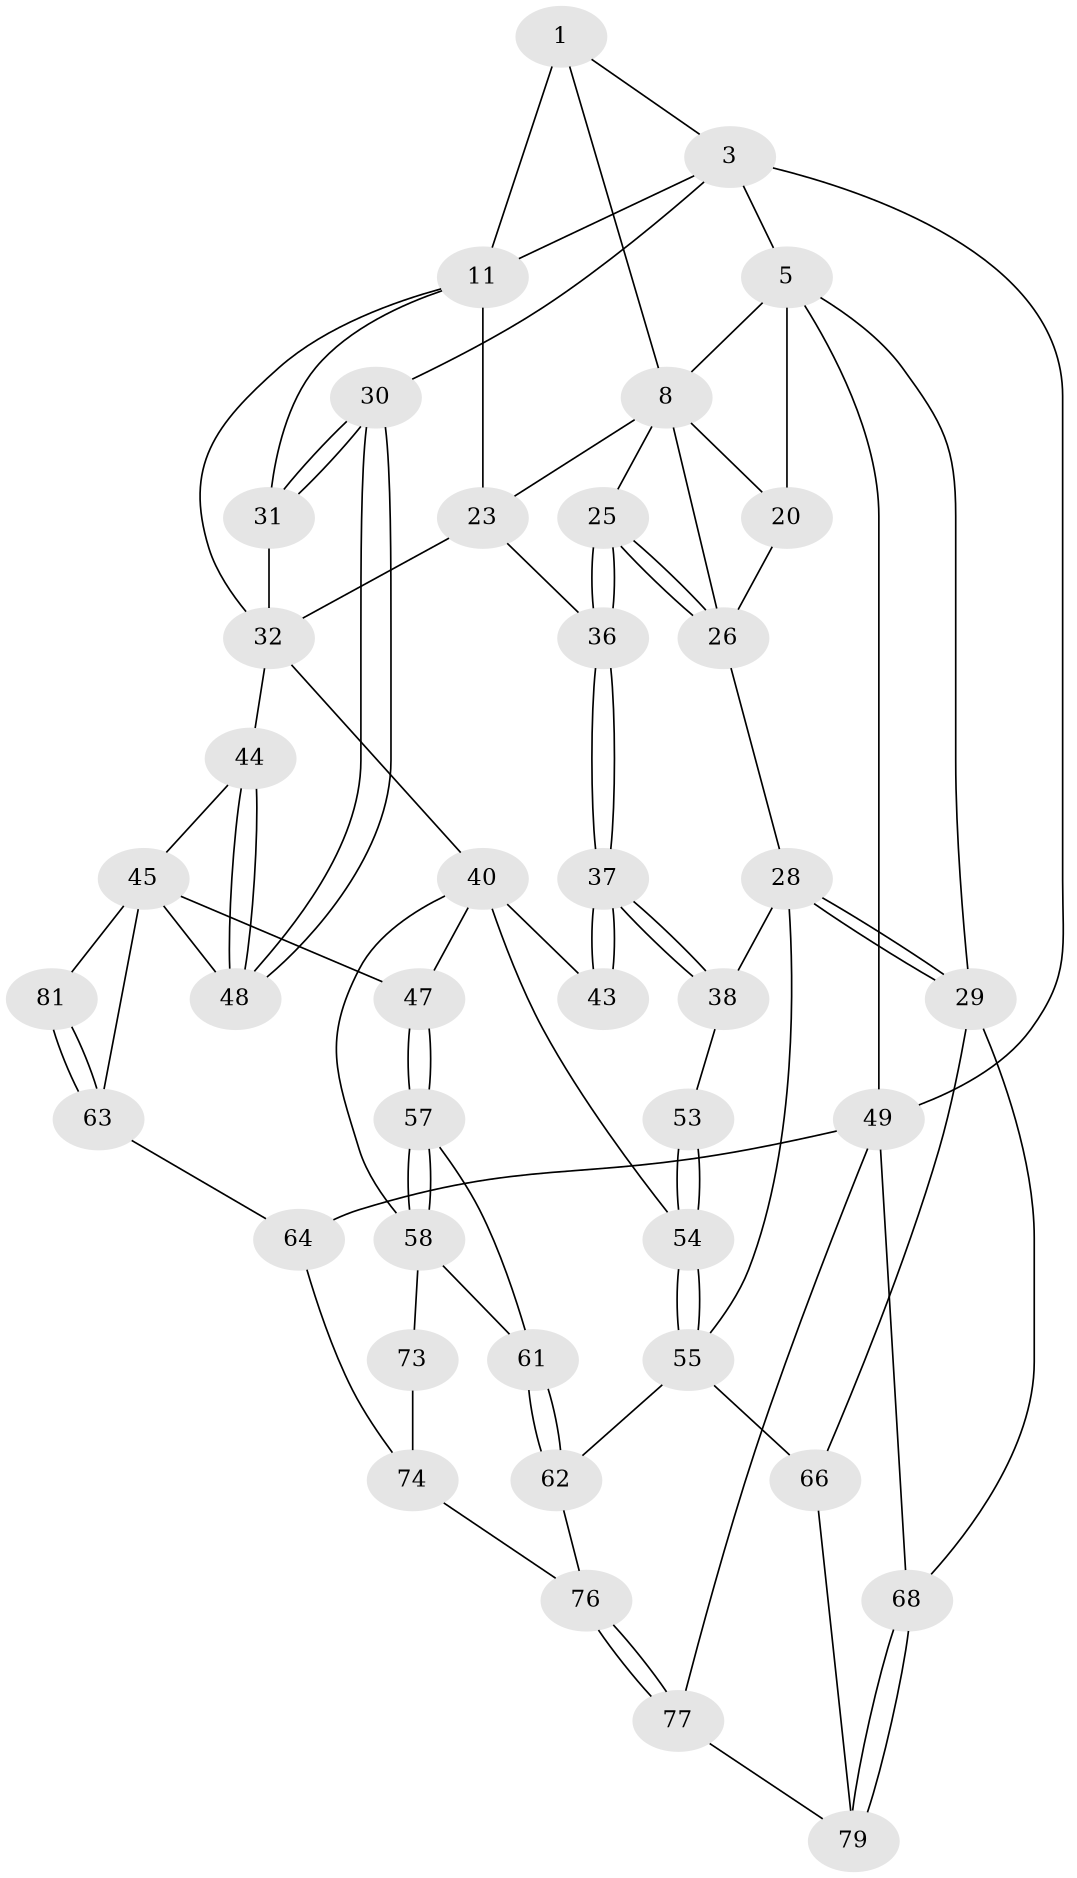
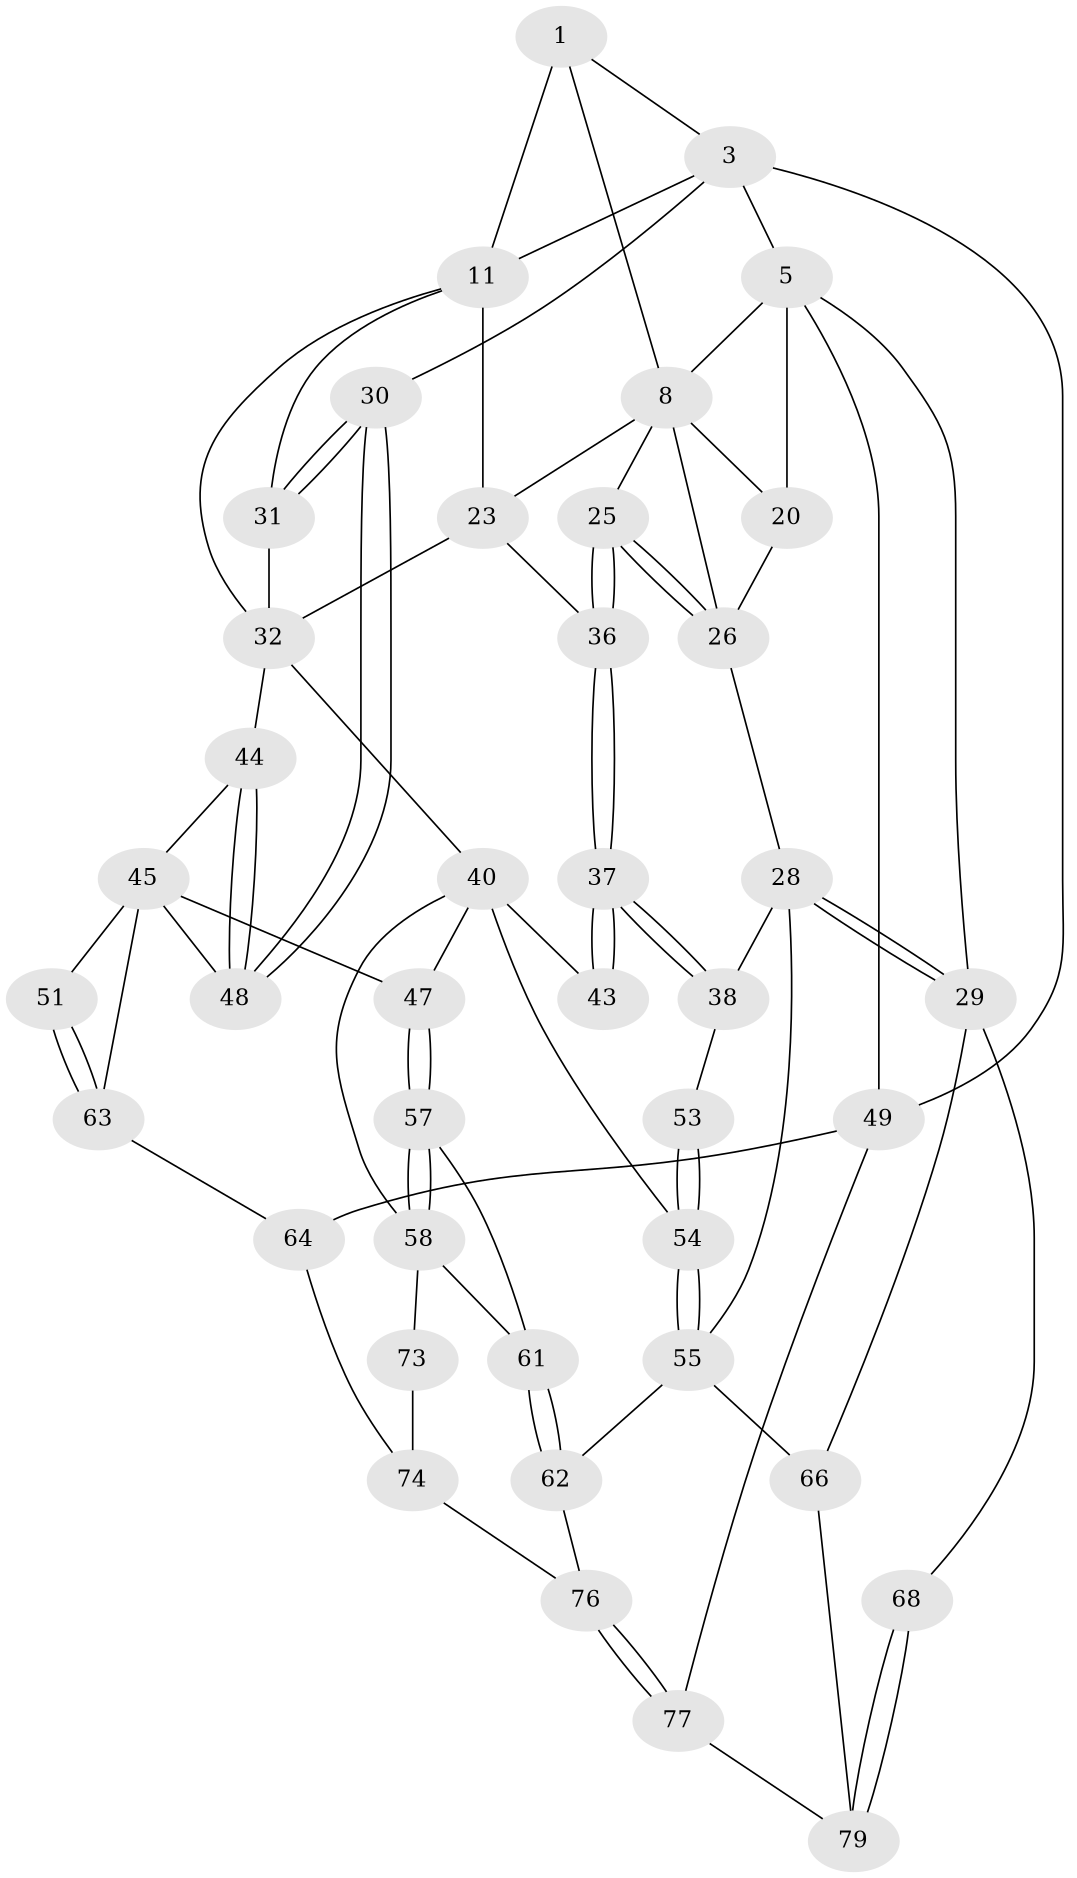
node "81": label "81" -> "51"
edge "49" -- "68": removed
